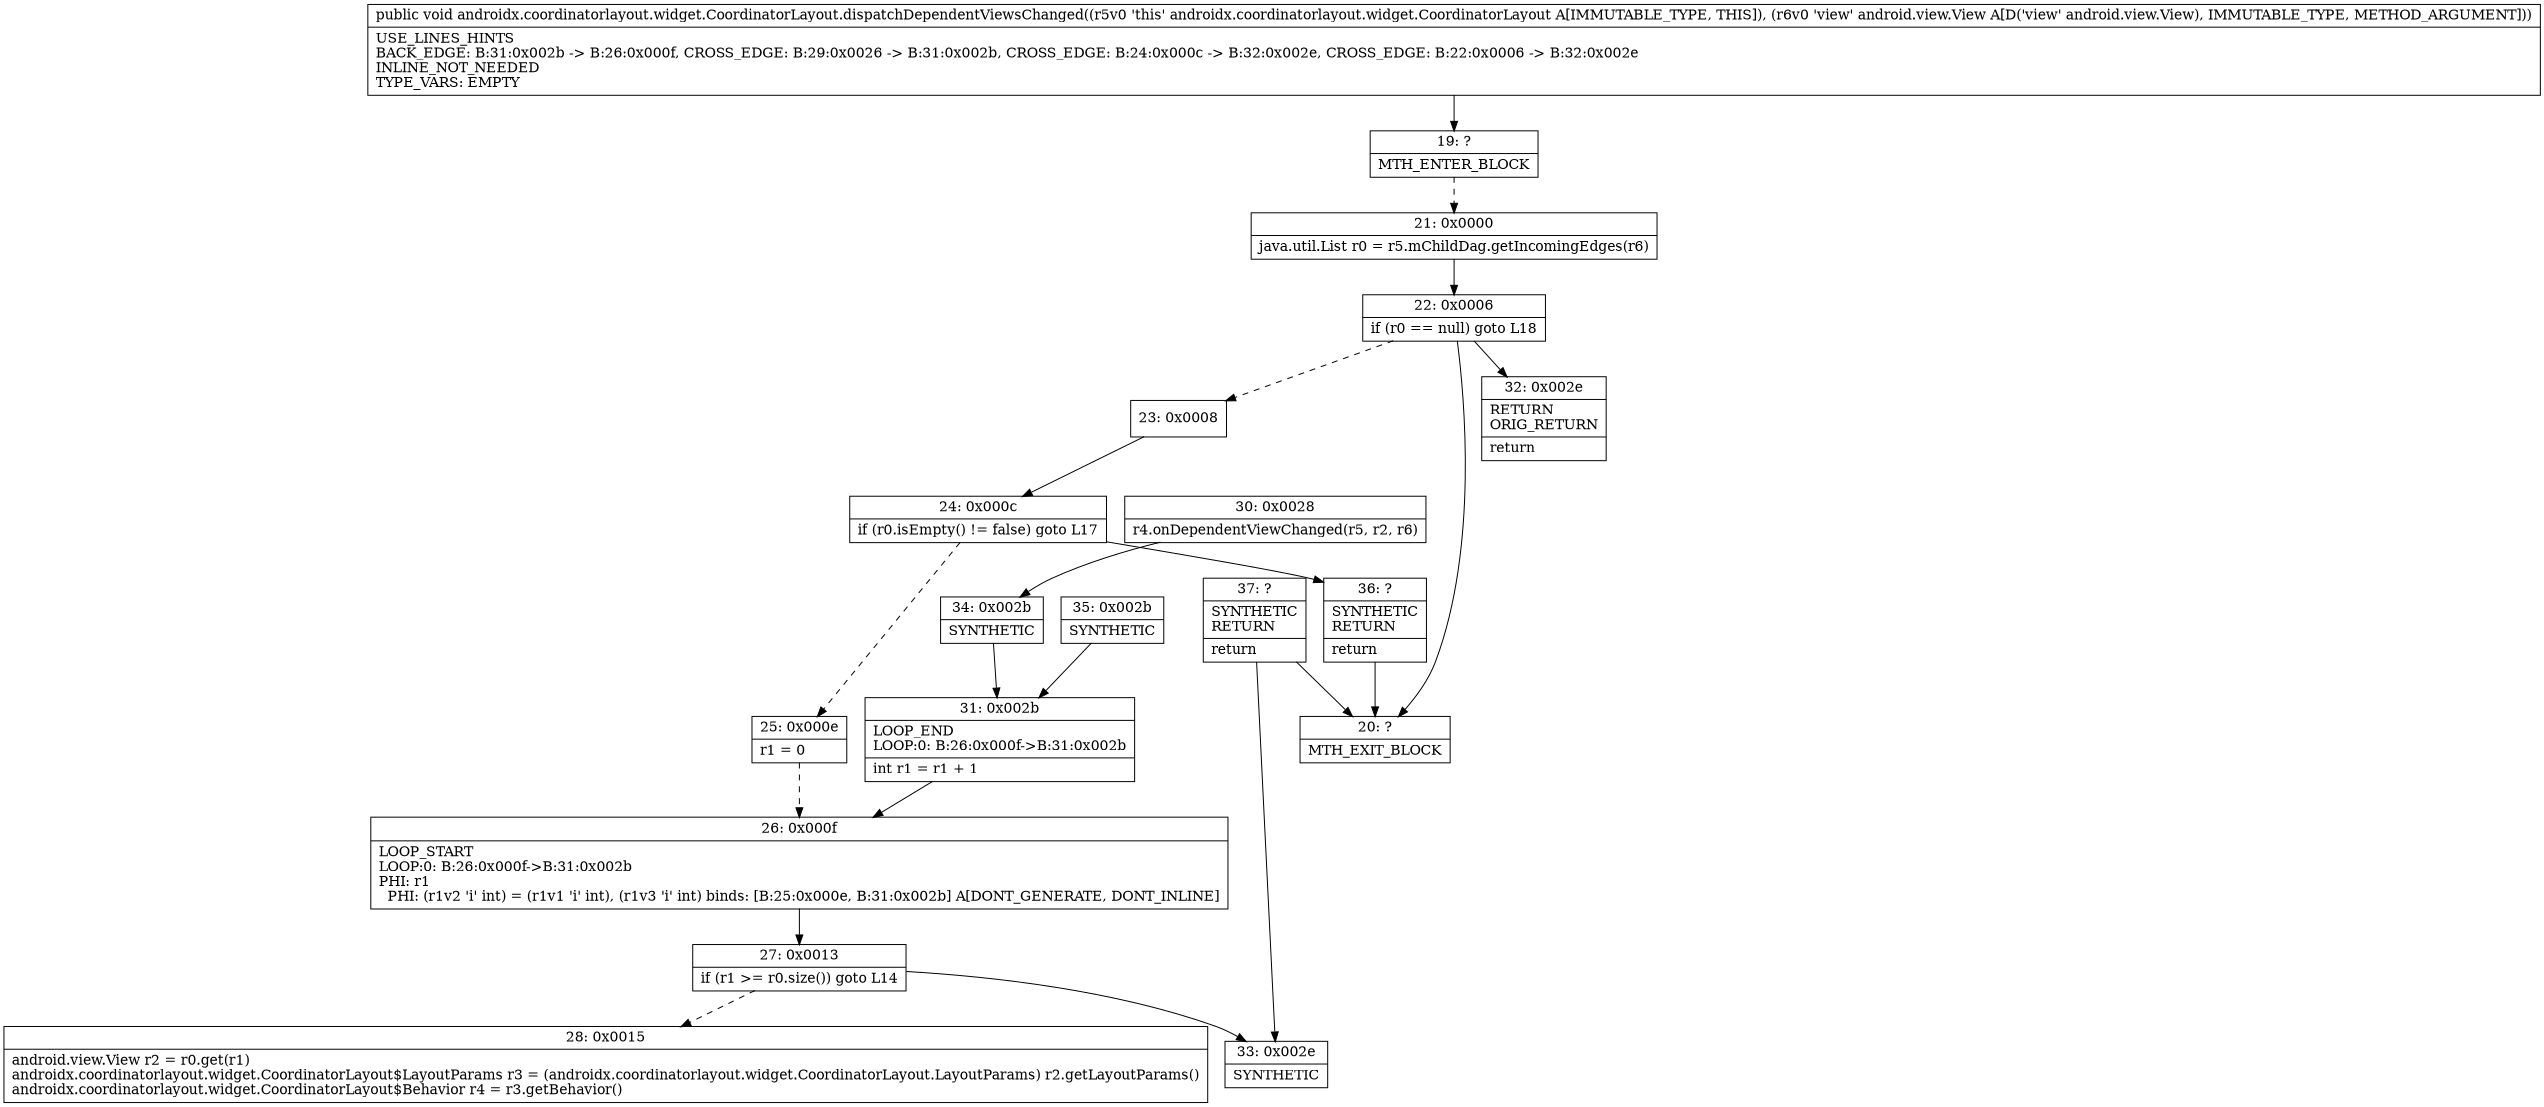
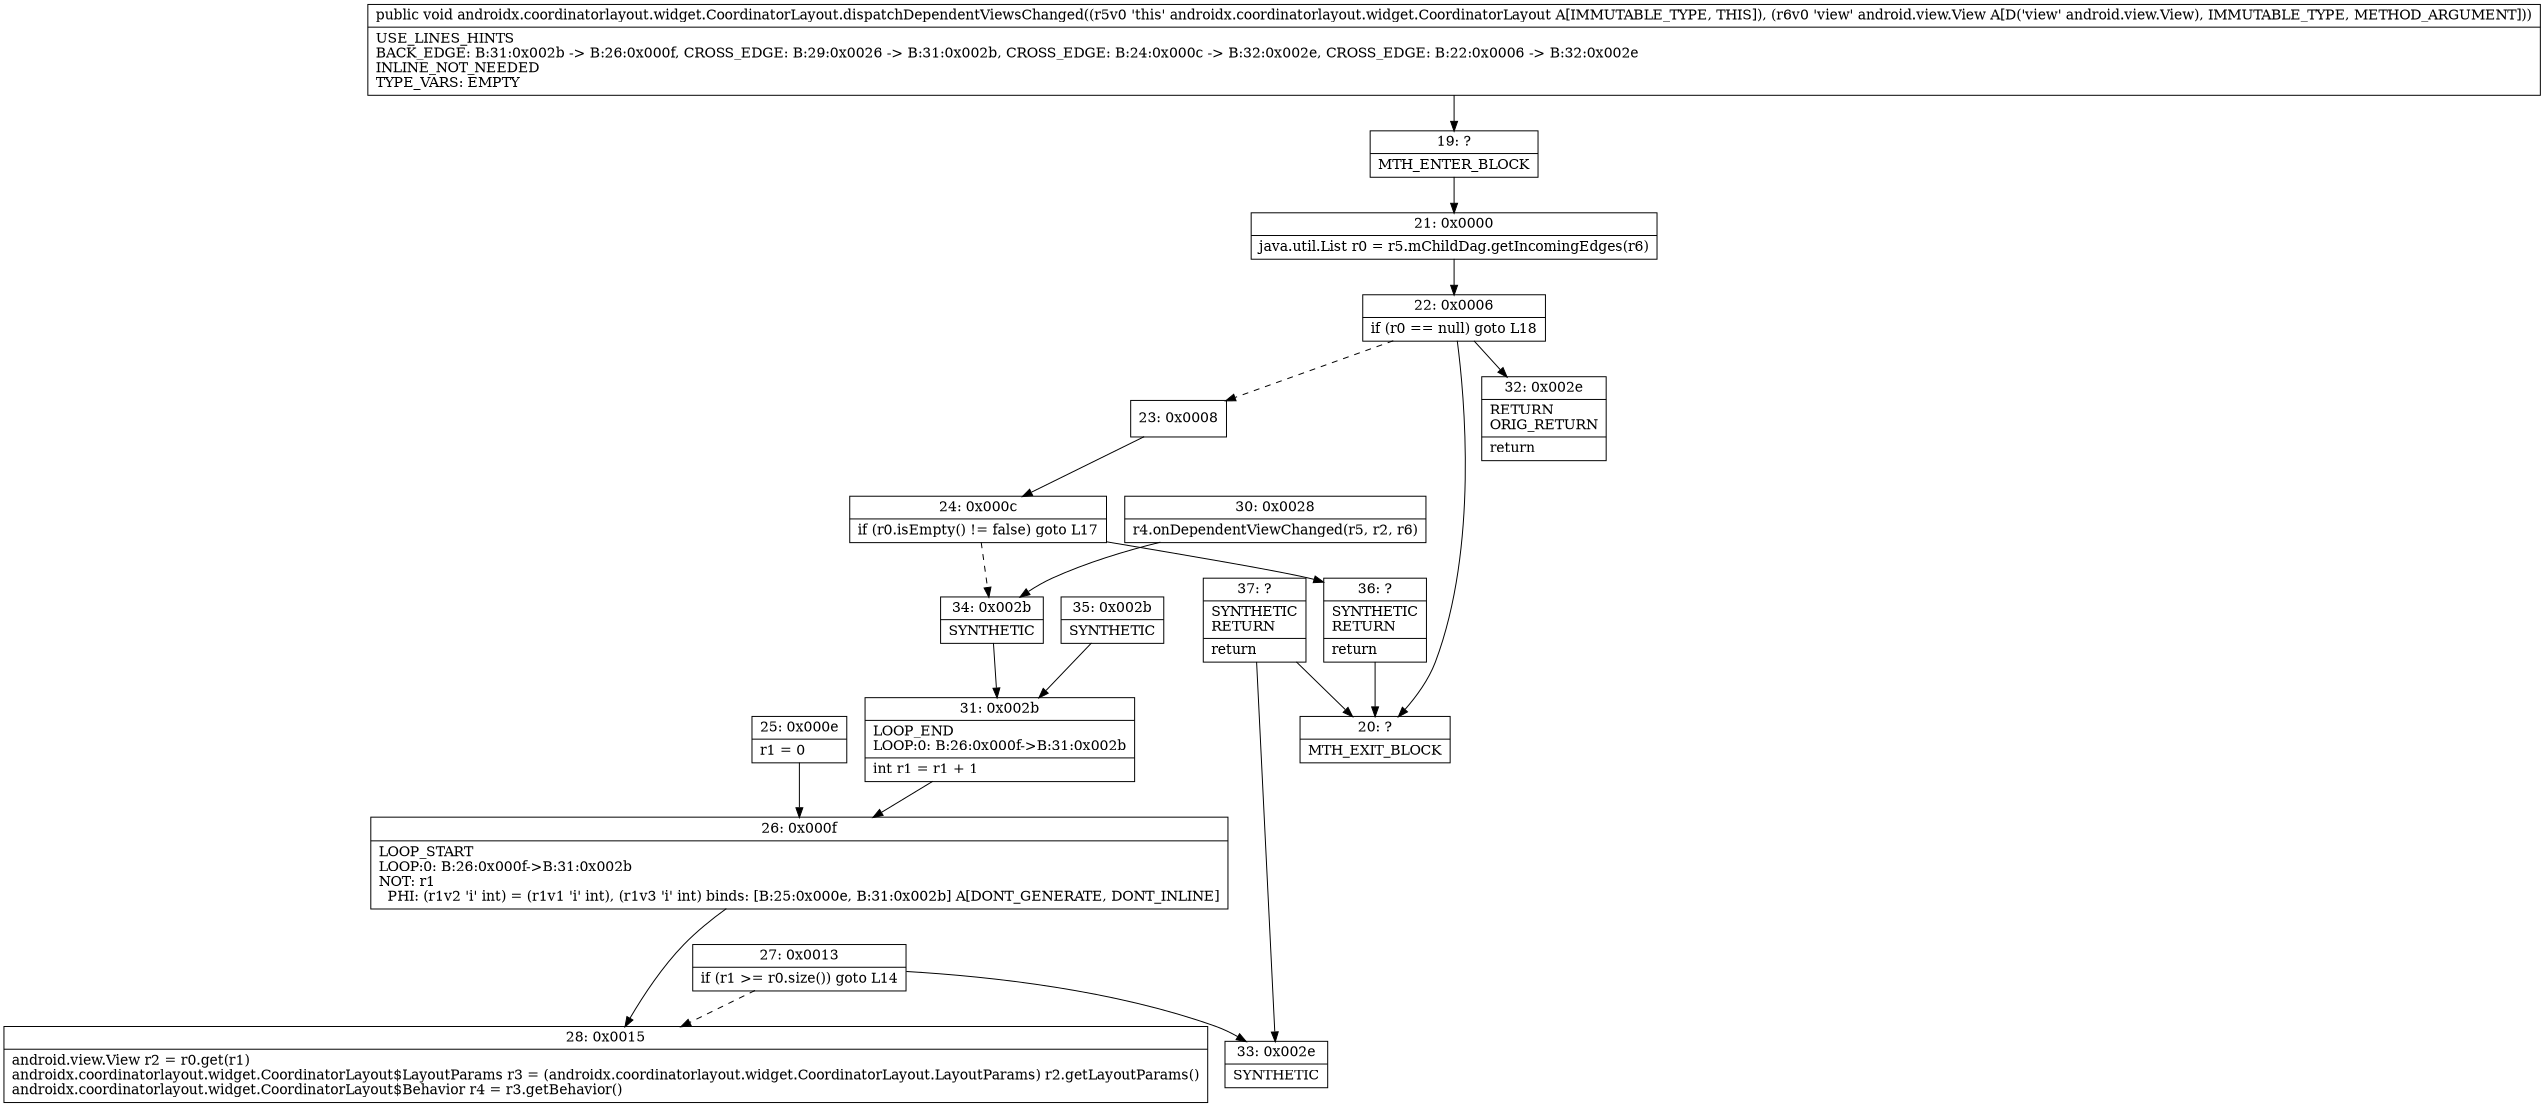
edge "19: ?" -> "21: 0x0000": style dashed -> solid
edge "24: 0x000c" -> "25: 0x000e": now "24: 0x000c" -> "34: 0x002b"
edge "25: 0x000e" -> "26: 0x000f": style dashed -> solid
node "26: 0x000f": text "PHI: r1" -> "NOT: r1"
edge "26: 0x000f" -> "27: 0x0013": now "26: 0x000f" -> "28: 0x0015"
